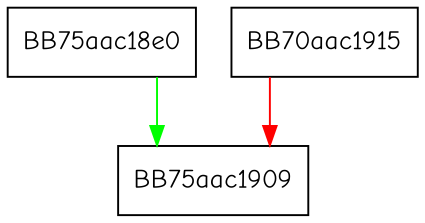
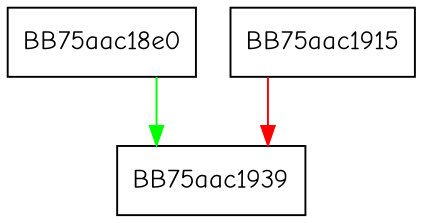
node "BB70aac1915": label "BB70aac1915" -> "BB75aac1915"
node "BB75aac1909": label "BB75aac1909" -> "BB75aac1939"
